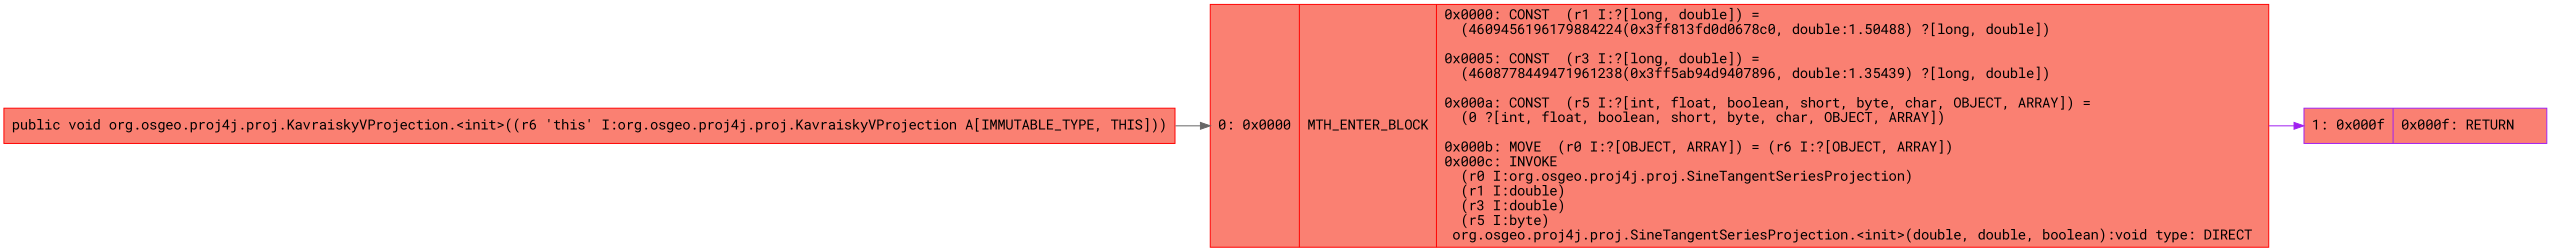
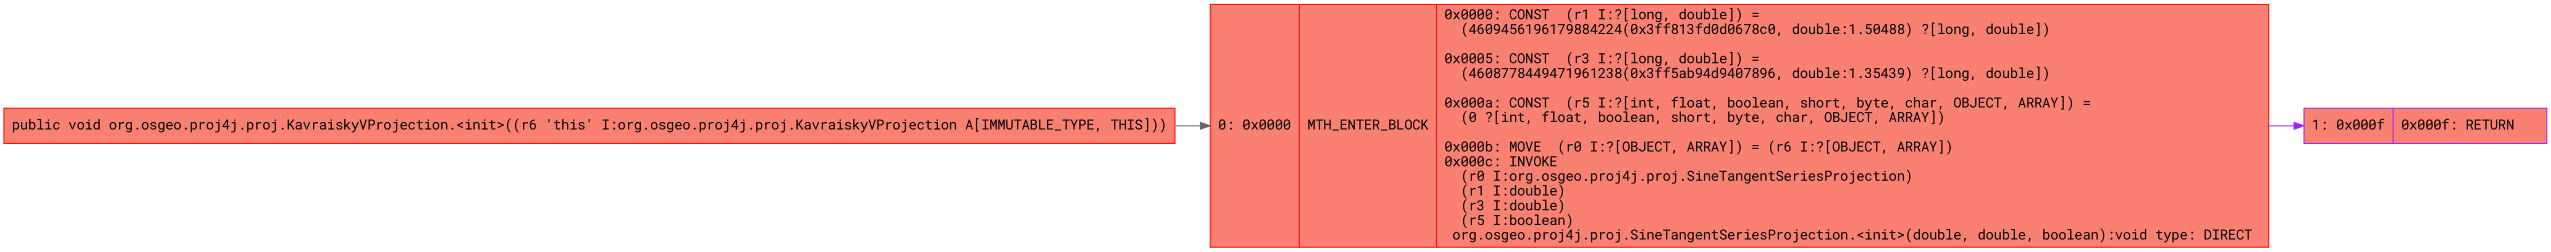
node "0: 0x0000": text "(r5 I:byte)" -> "(r5 I:boolean)"
